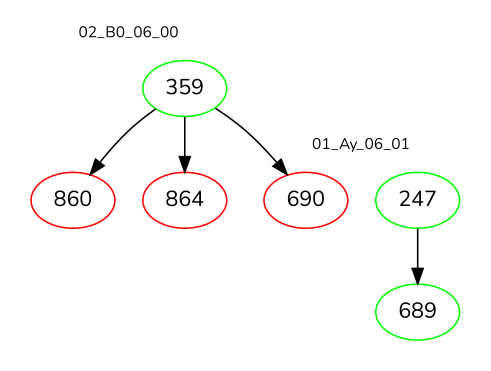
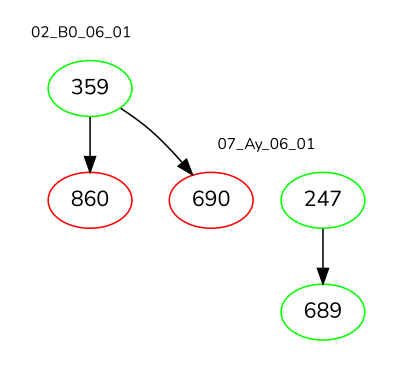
cluster "02_B0_06_00": label "02_B0_06_00" -> "02_B0_06_01"
cluster "01_Ay_06_01": label "01_Ay_06_01" -> "07_Ay_06_01"
node "864": removed
